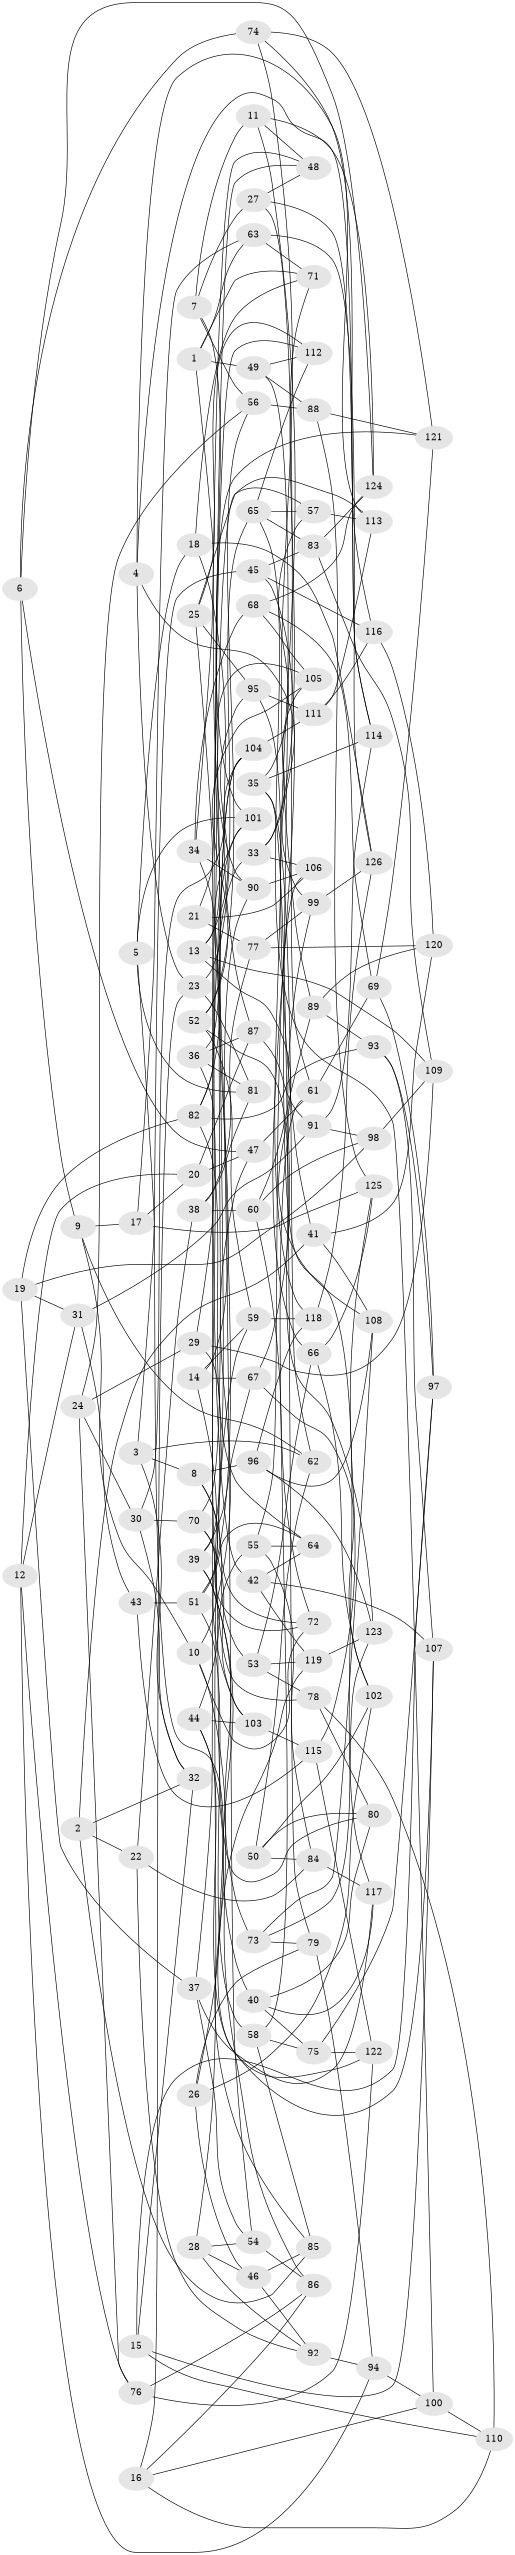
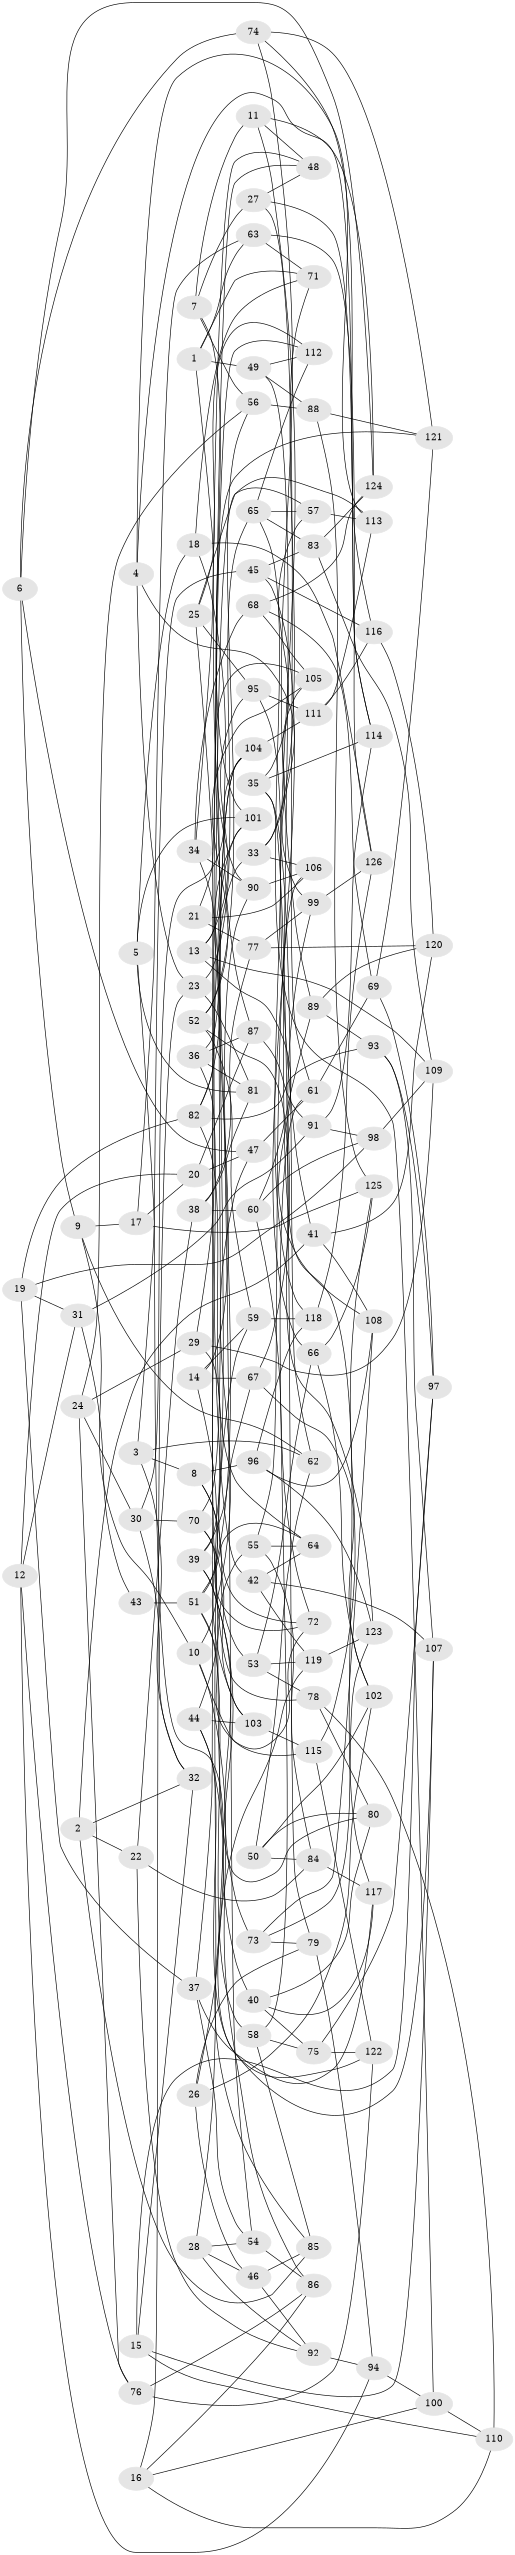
edge "43" -- "115": now "51" -- "115"
